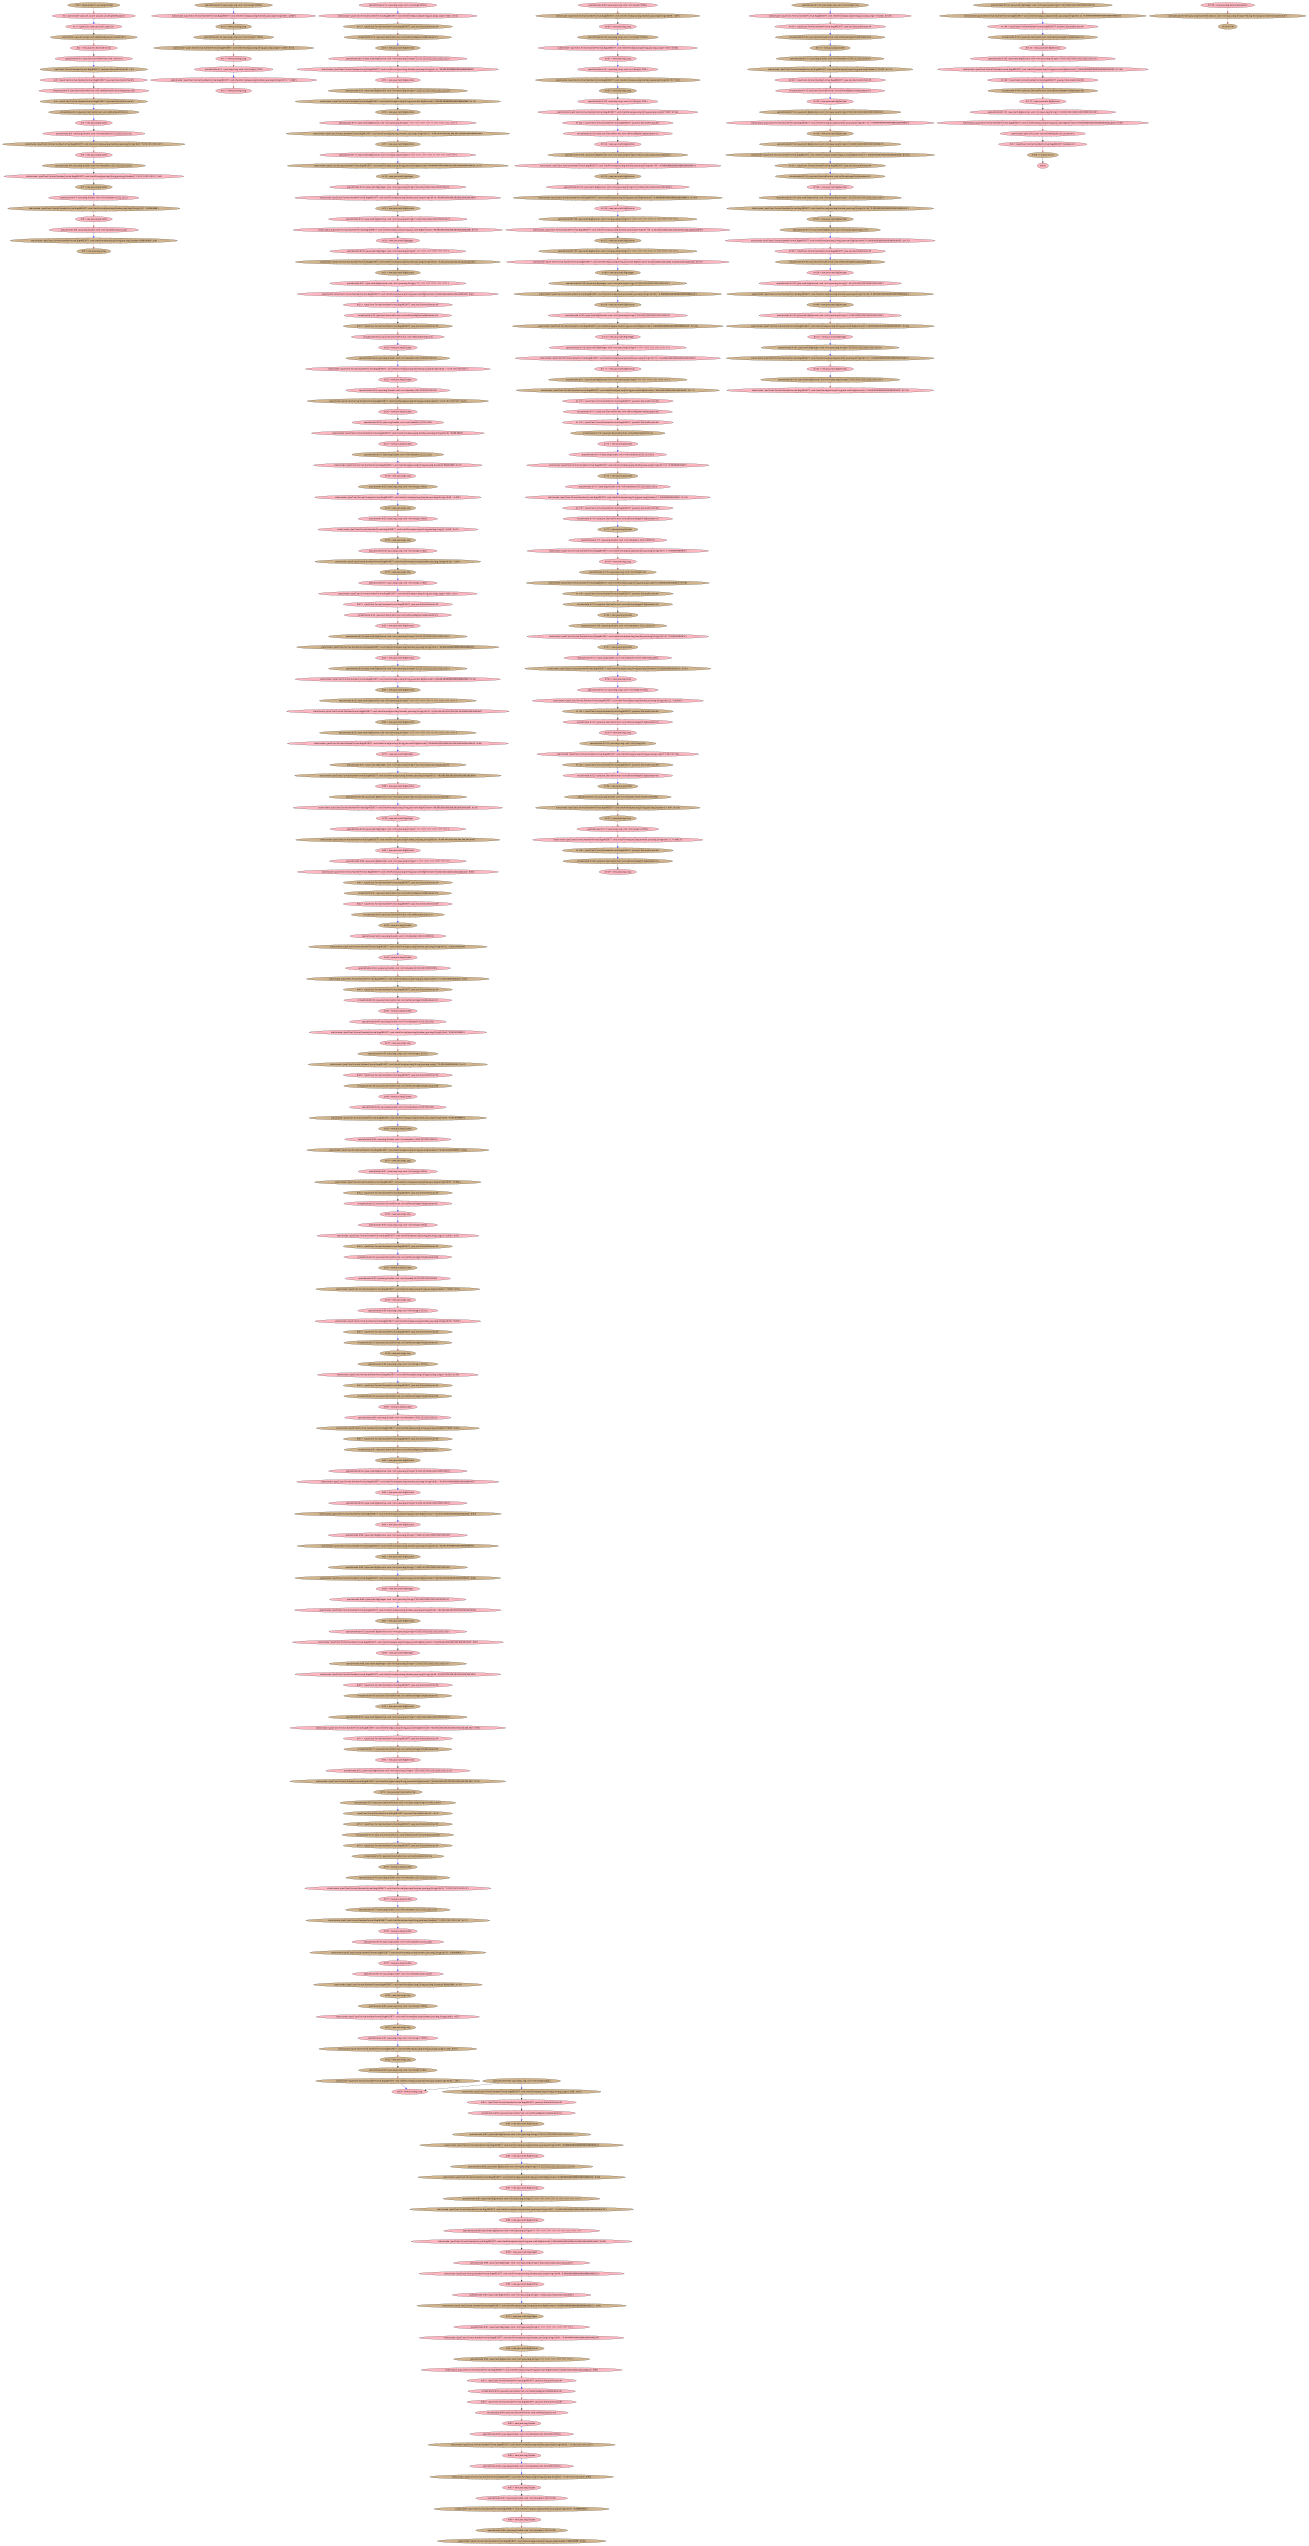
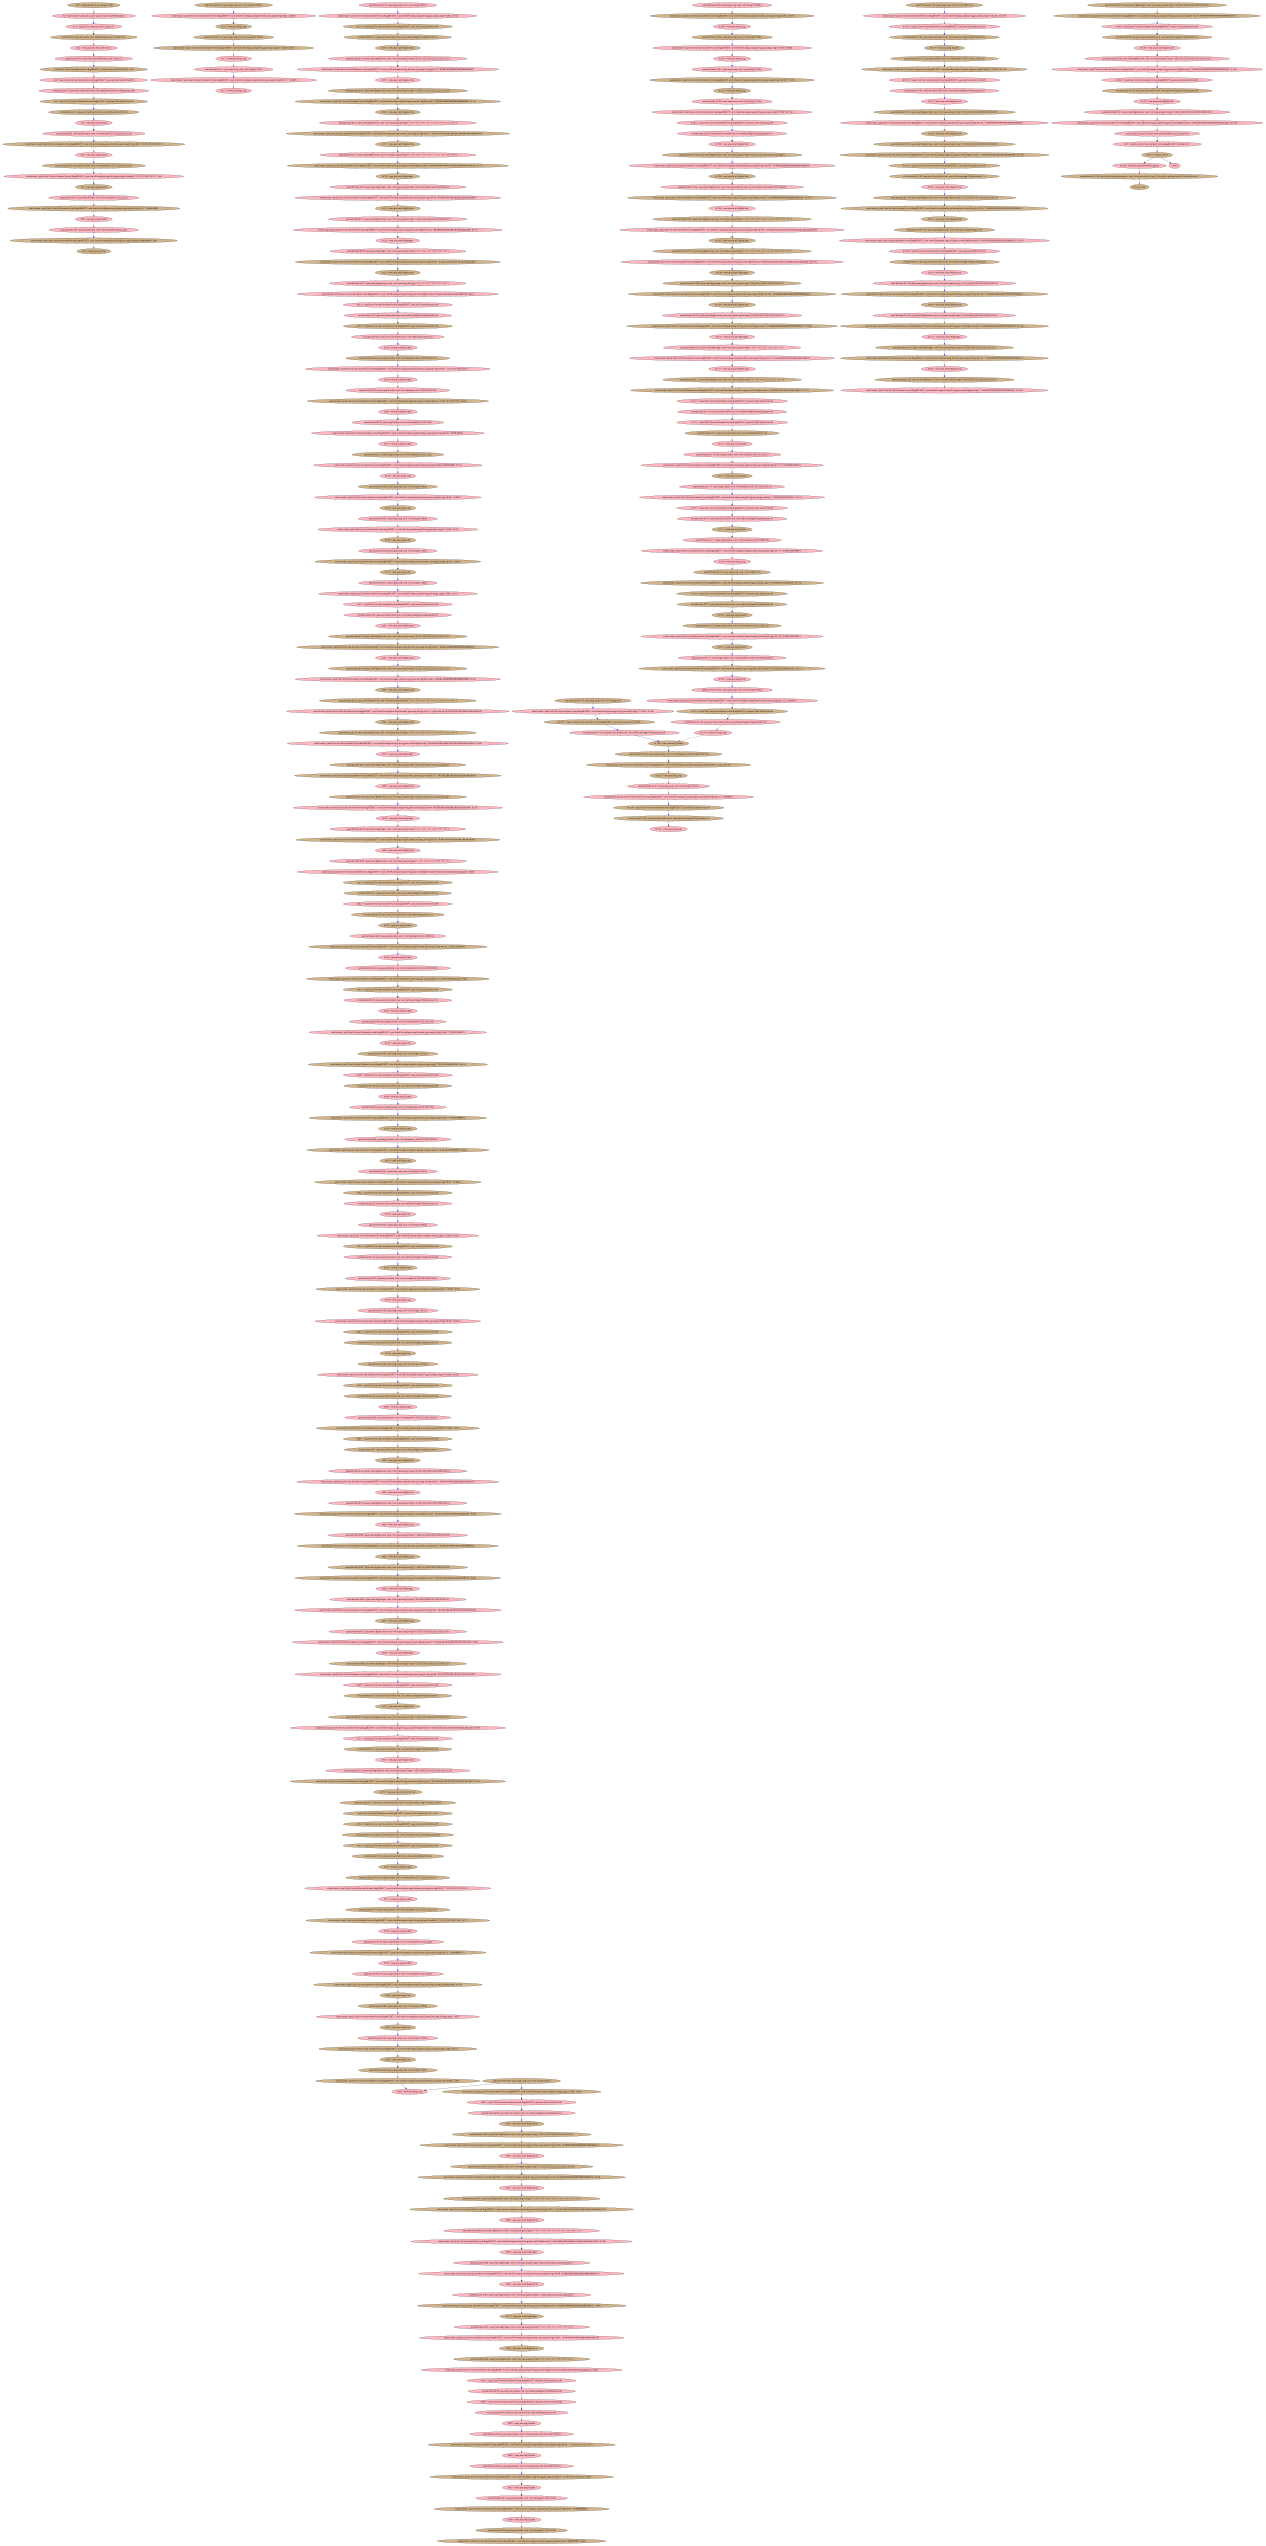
edge "if $z0 == 0 goto return" -> "$r148 = new java.lang.RuntimeException": added
edge "$r124 = new java.lang.Long" -> "specialinvoke $r124.<java.lang.Long: void <init>(long)>(0L)": now "$r124 = new java.lang.Long" -> "$r126 = new java.lang.Double"
